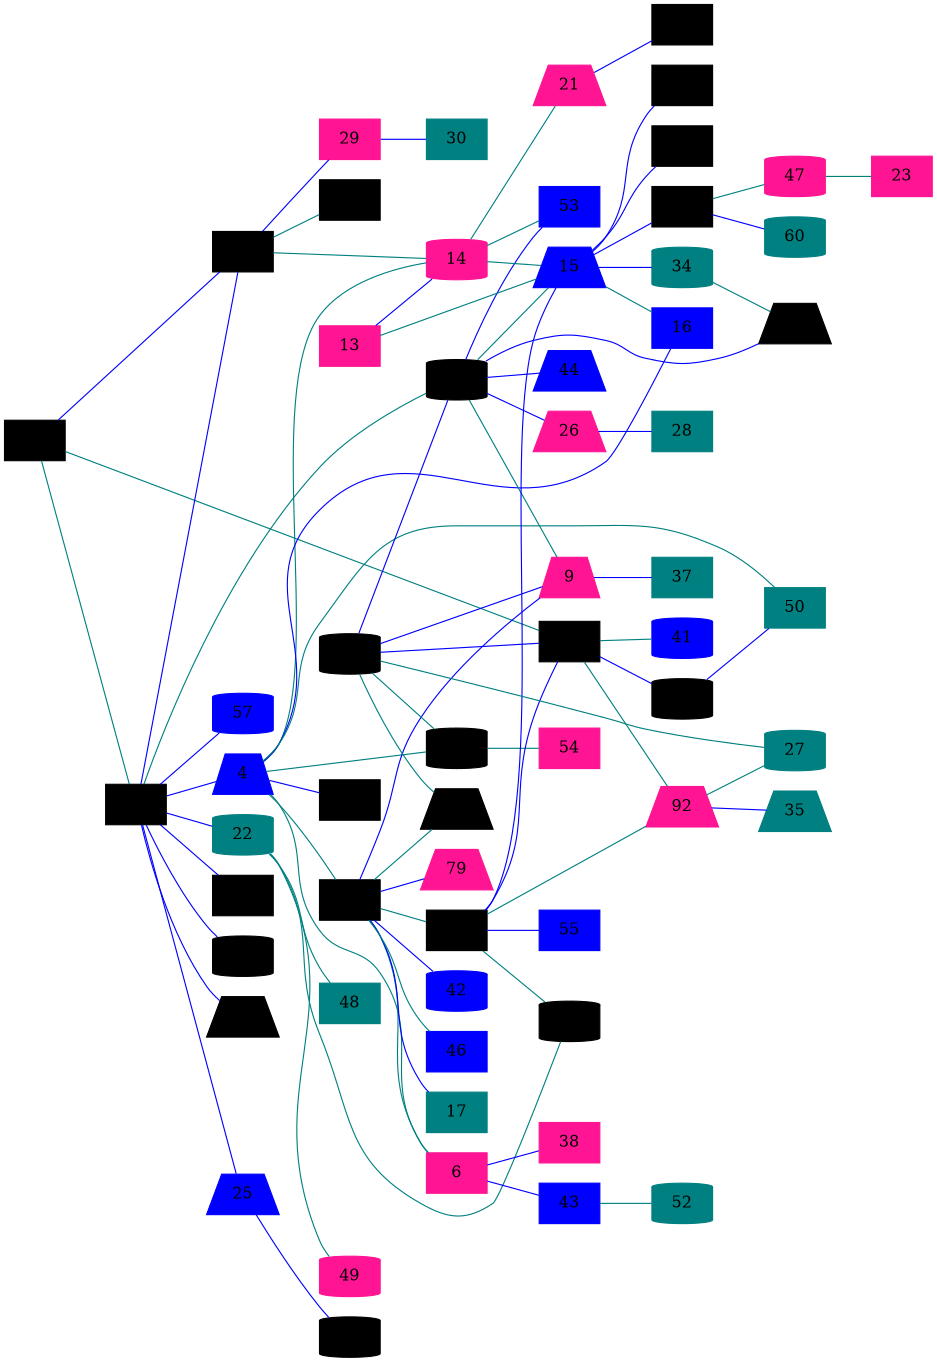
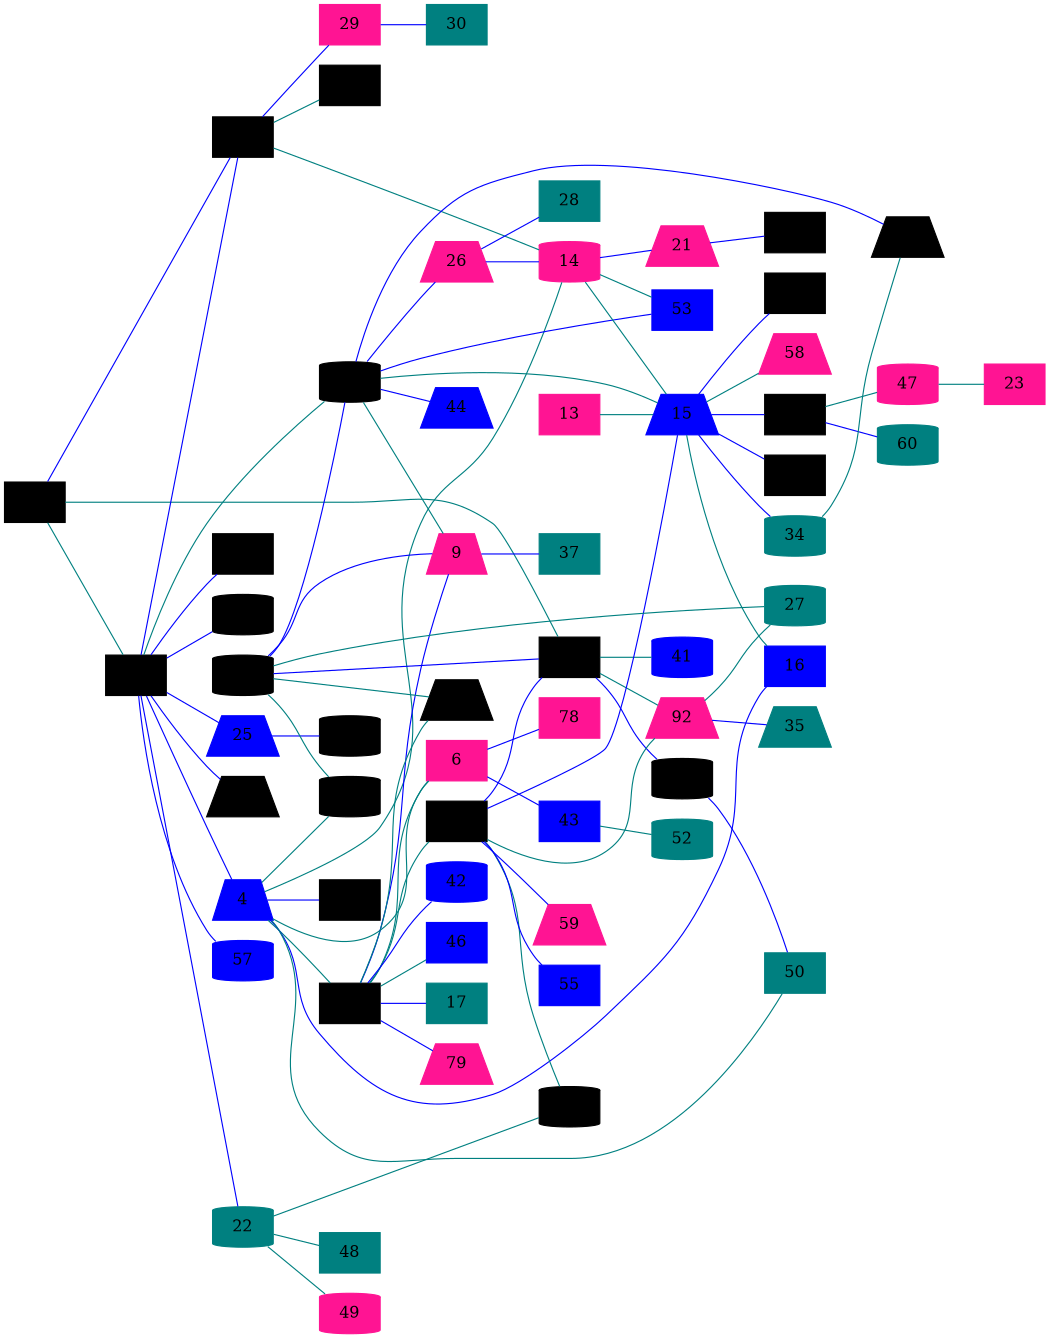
edge "21" -- "14": color teal -> blue
edge "14" -- "13": now "14" -- "26"
node "58": added
node "54": removed
node "59": added
node "38": label "38" -> "78"
